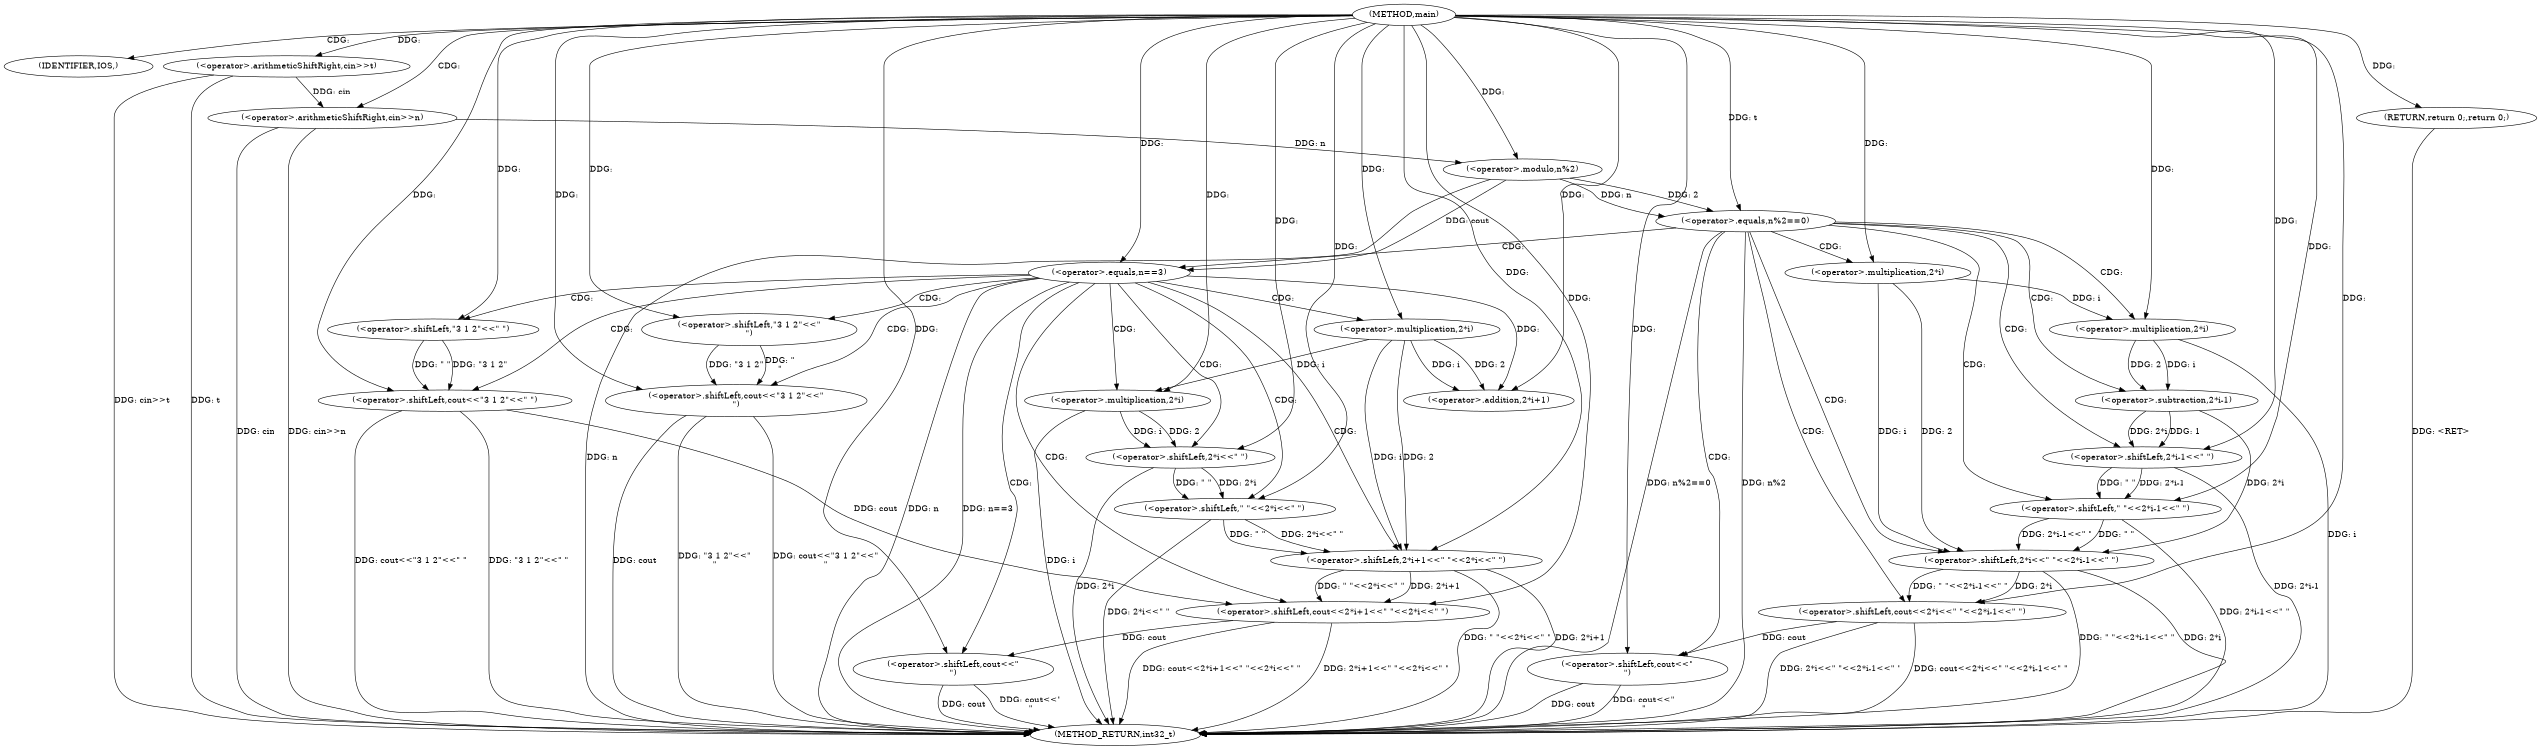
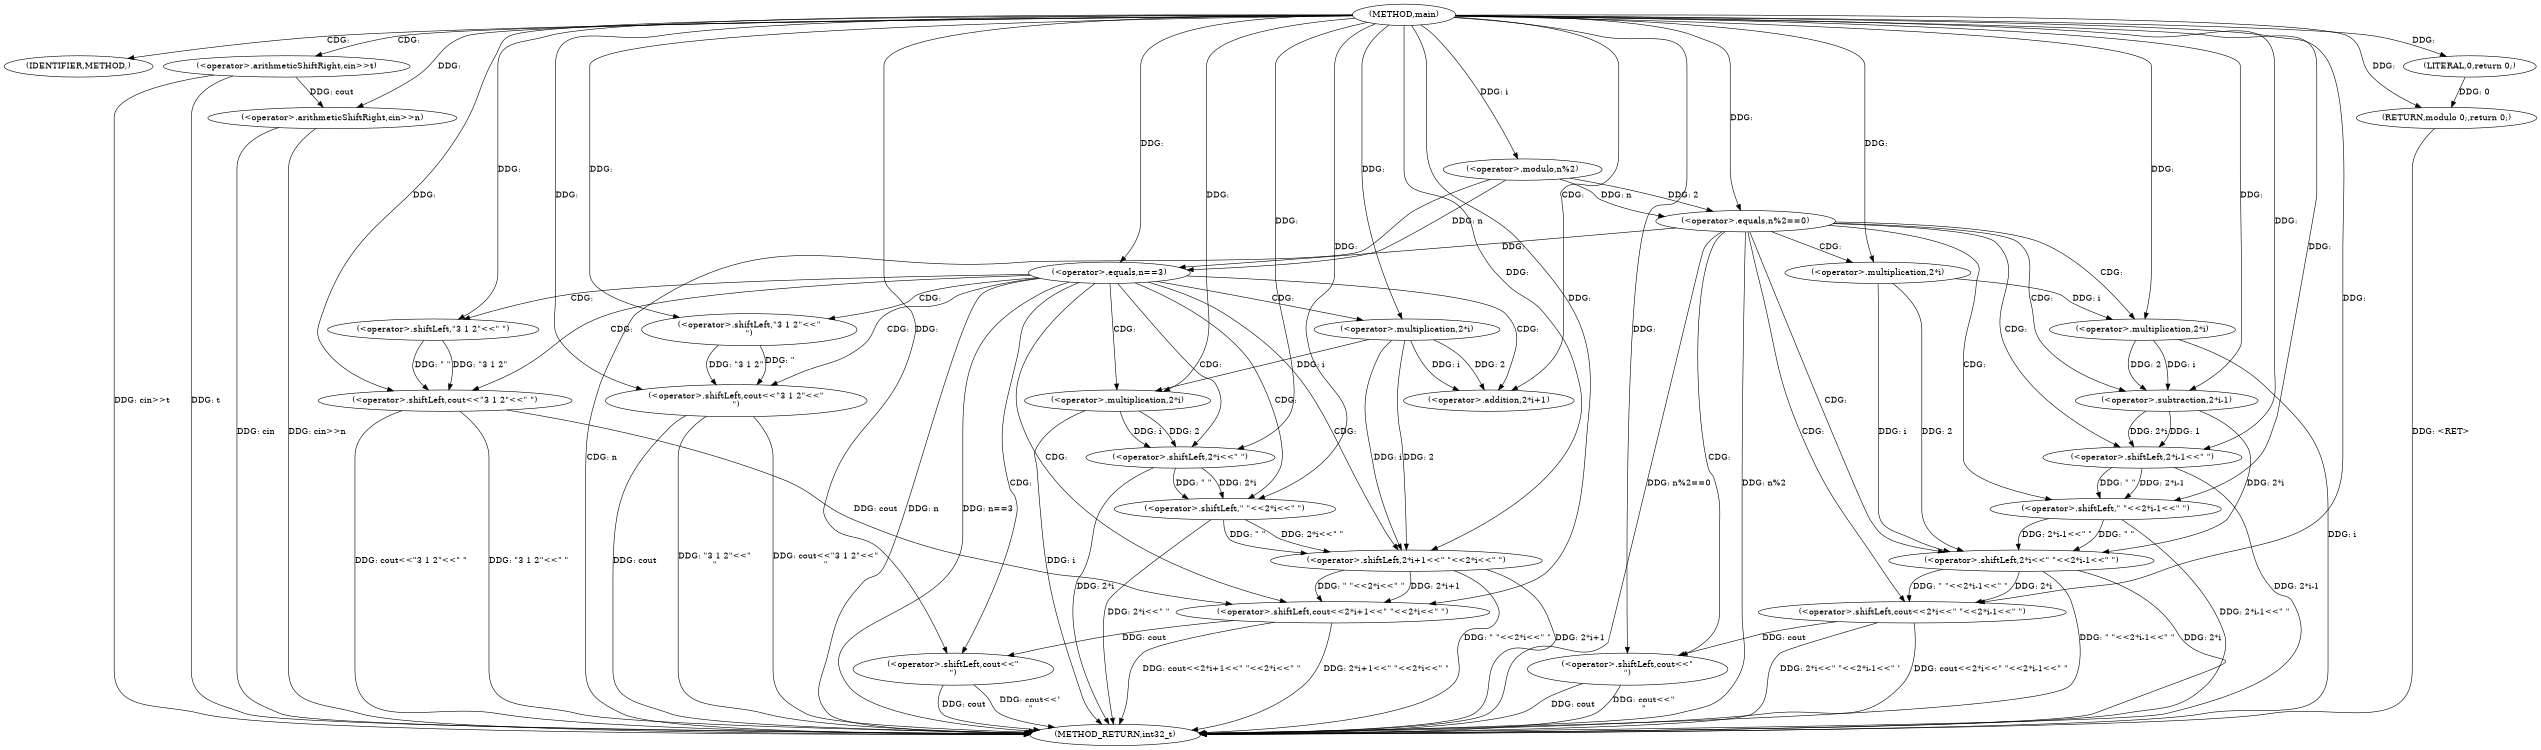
edge "(METHOD,main)" -> "(<operator>.subtraction,2*i-1)": added, label "DDG:"
edge "(METHOD,main)" -> "(<operator>.arithmeticShiftRight,cin>>t)": label "DDG: " -> "CDG: "
node "(IDENTIFIER,IOS,)": label "(IDENTIFIER,IOS,)" -> "(IDENTIFIER,METHOD,)"
edge "(METHOD,main)" -> "(<operator>.arithmeticShiftRight,cin>>n)": label "CDG: " -> "DDG: "
node "(LITERAL,0,return 0;)": added
edge "(<operator>.arithmeticShiftRight,cin>>t)" -> "(<operator>.arithmeticShiftRight,cin>>n)": label "DDG: cin" -> "DDG: cout"
edge "(METHOD,main)" -> "(<operator>.modulo,n%2)": label "DDG: " -> "DDG: i"
edge "(METHOD,main)" -> "(<operator>.equals,n%2==0)": label "DDG: t" -> "DDG: "
node "(RETURN,return 0;,return 0;)": label "(RETURN,return 0;,return 0;)" -> "(RETURN,modulo 0;,return 0;)"
edge "(<operator>.arithmeticShiftRight,cin>>n)" -> "(<operator>.modulo,n%2)": removed, label "DDG: n"
edge "(METHOD,main)" -> "(<operator>.addition,2*i+1)": label "DDG: " -> "CDG: "
edge "(<operator>.modulo,n%2)" -> "(<operator>.equals,n==3)": label "DDG: cout" -> "DDG: n"
edge "(<operator>.equals,n%2==0)" -> "(<operator>.equals,n==3)": label "CDG: " -> "DDG: "
edge "(<operator>.equals,n==3)" -> "(<operator>.addition,2*i+1)": label "DDG: " -> "CDG: "
edge "(<operator>.modulo,n%2)" -> "(METHOD_RETURN,int32_t)": label "DDG: n" -> "CDG: n"
